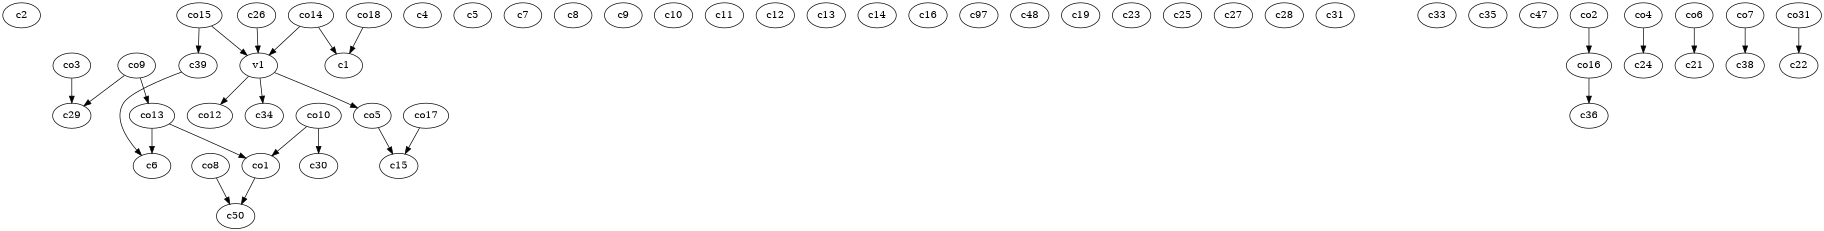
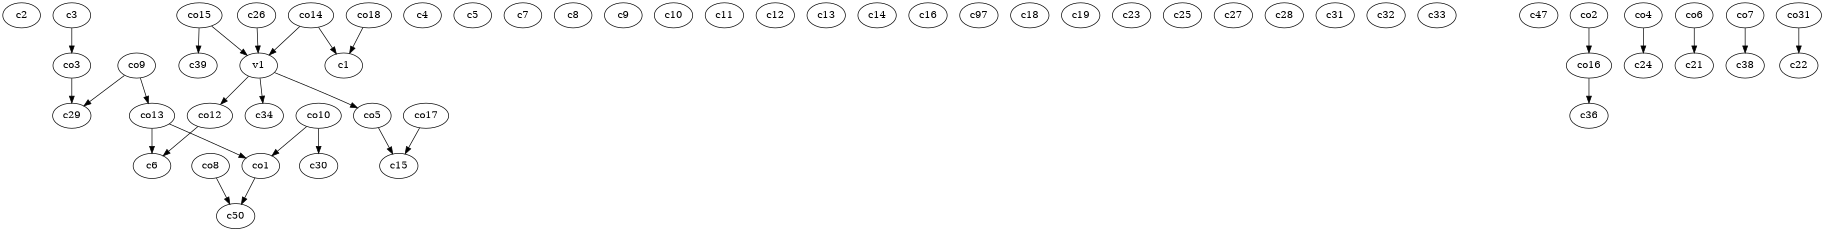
node "c3": added
node "c48": label "c48" -> "c18"
node "c32": added
node "c35": removed
edge "c39" -> "c6": now "co12" -> "c6"
